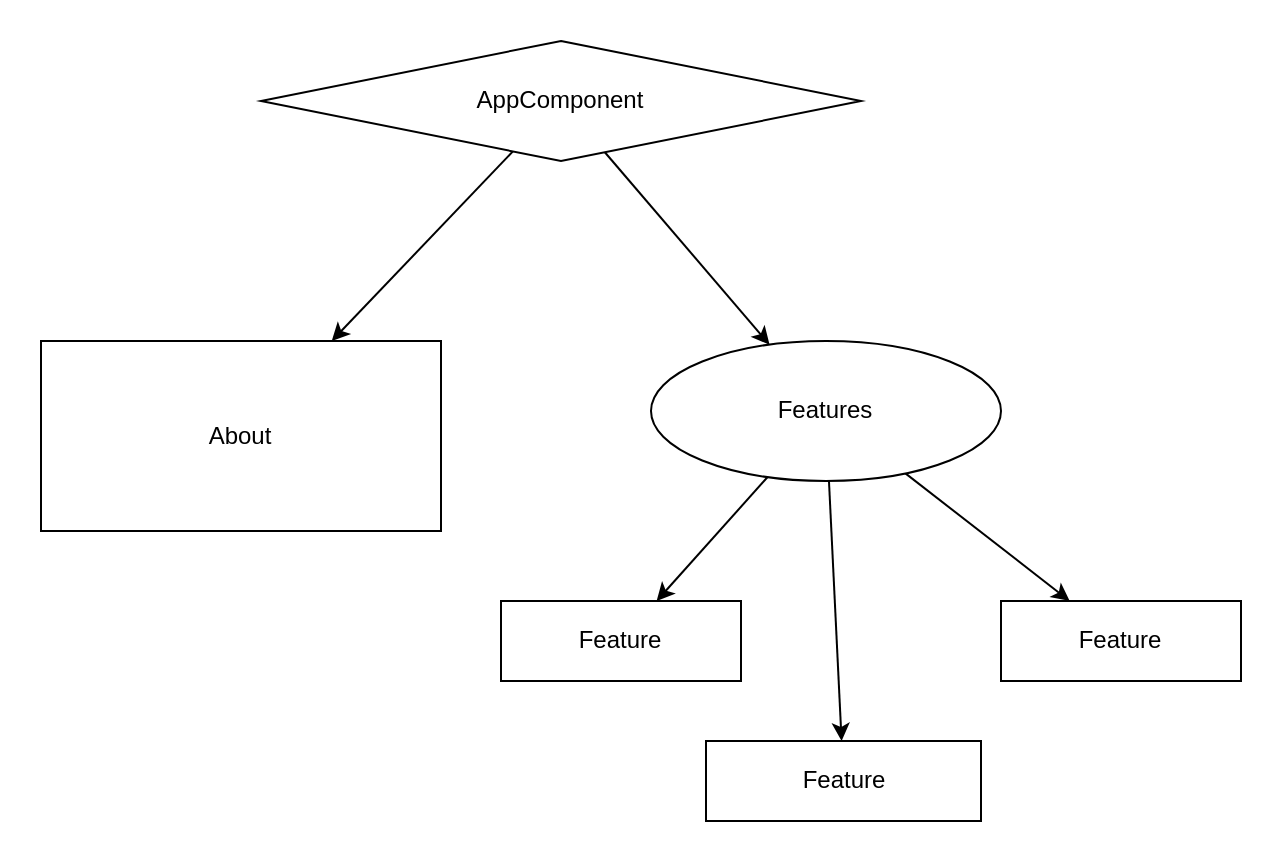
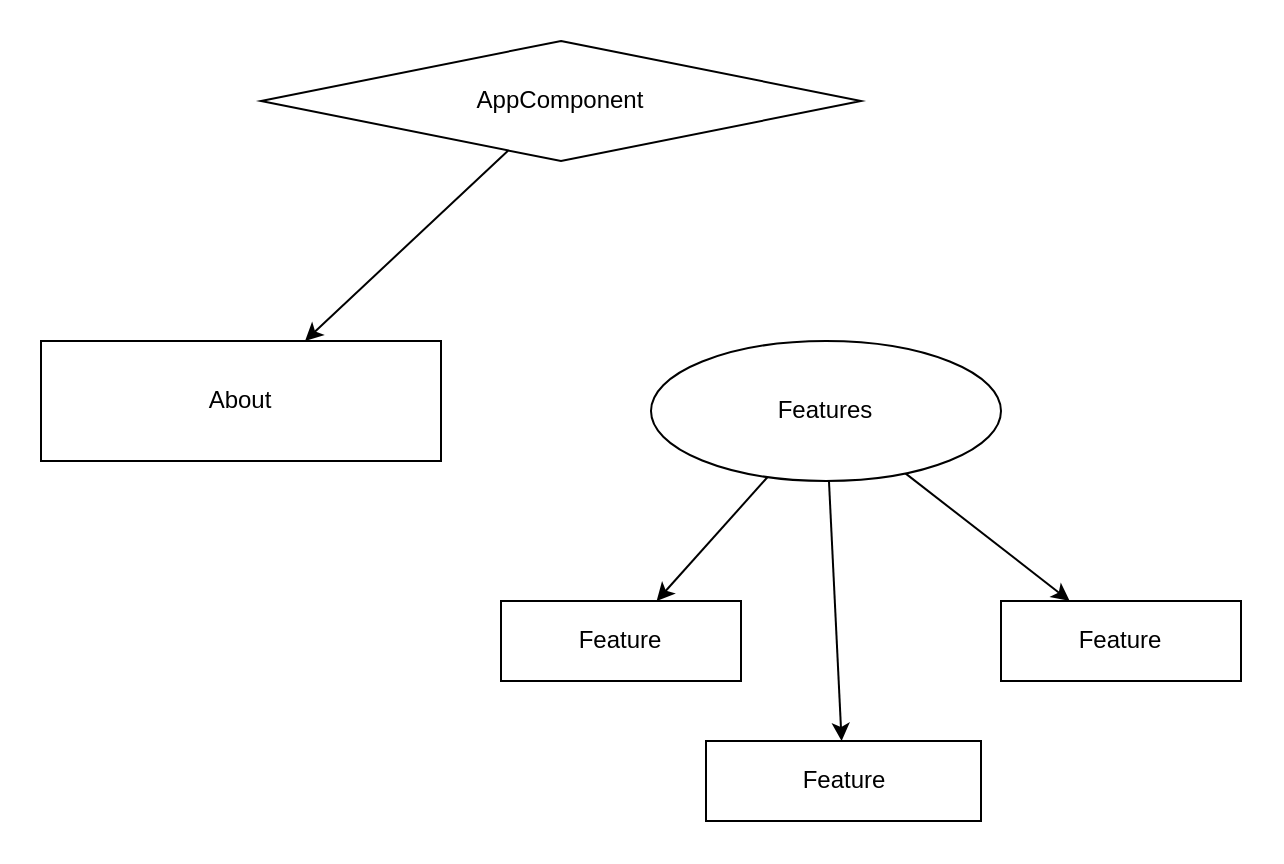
edge "AppComponent" -> "Features": removed
node "About": size 400x190 -> 400x120
